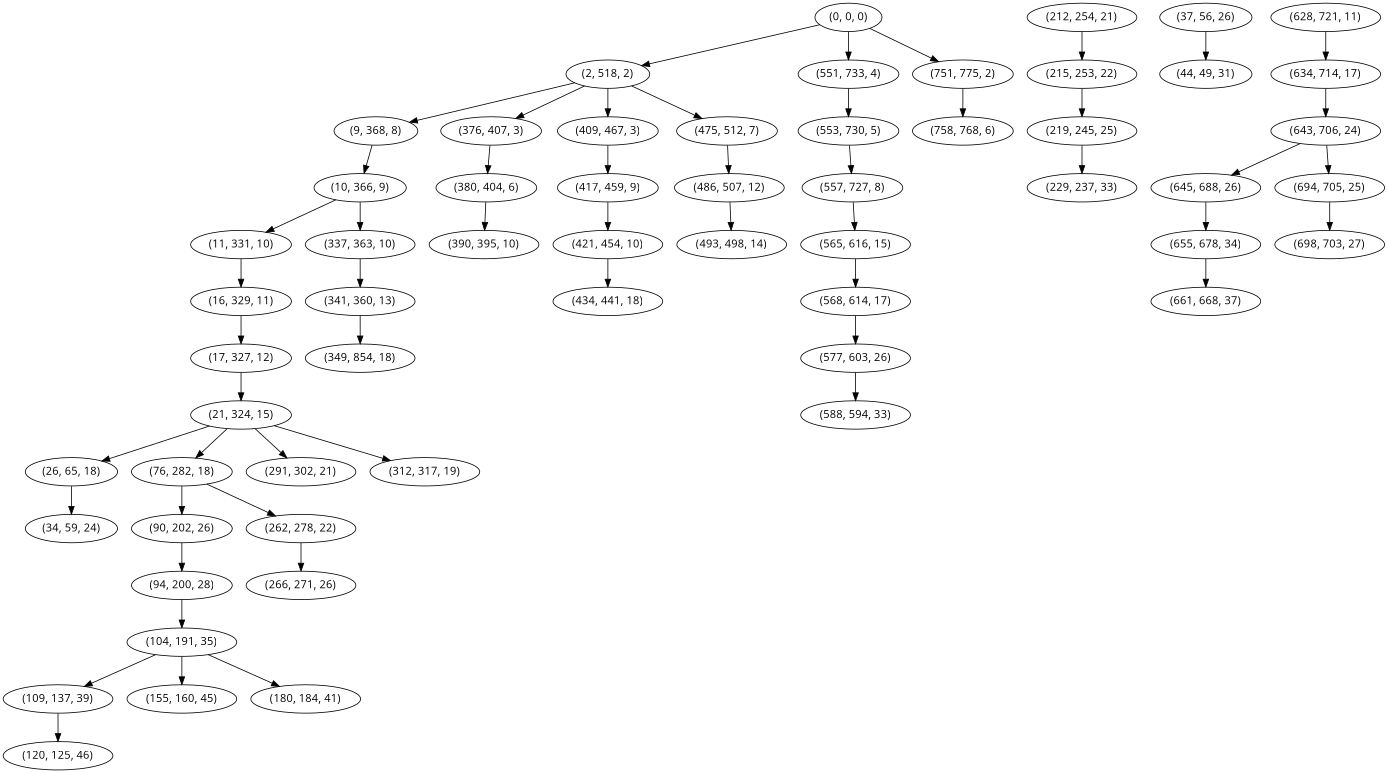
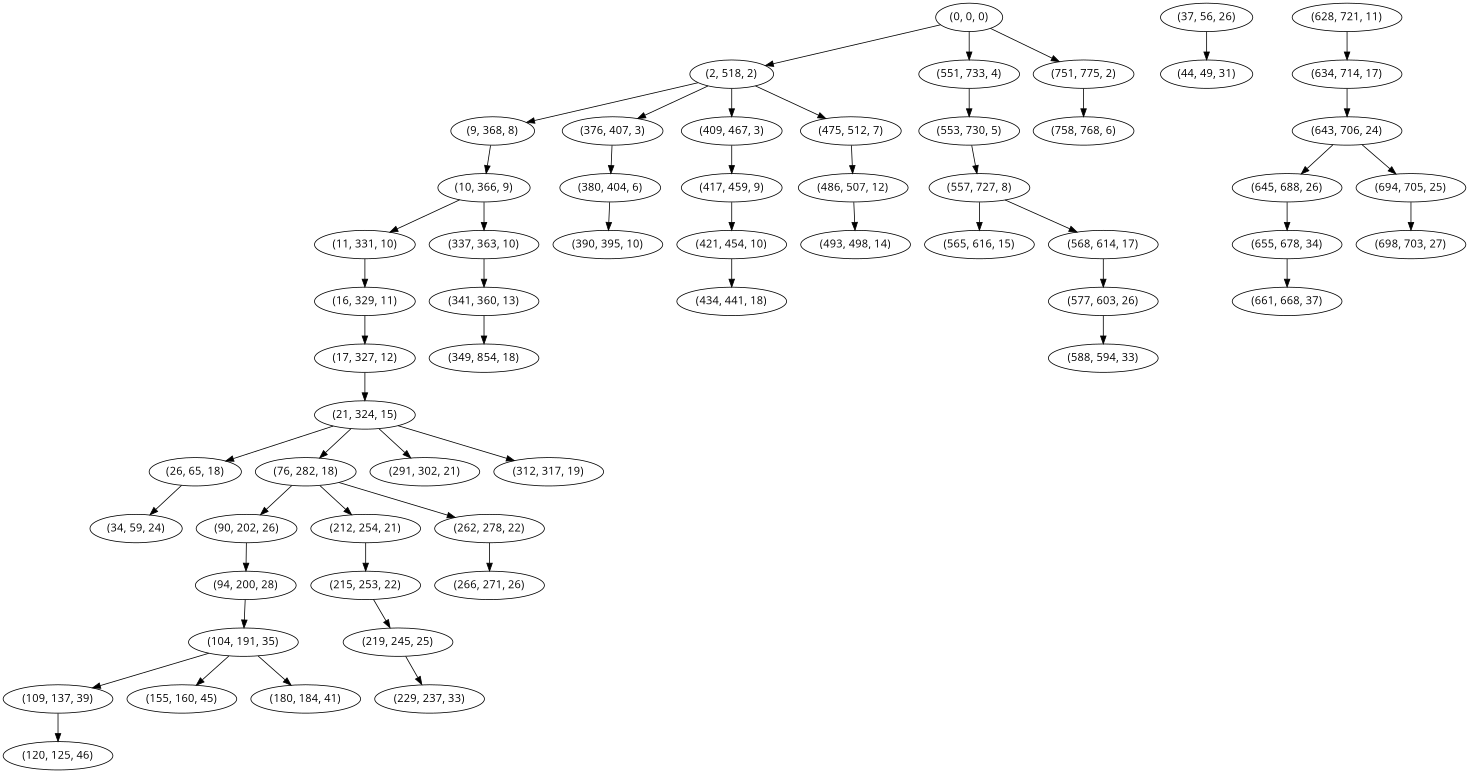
edge "(565, 616, 15)" -> "(568, 614, 17)": now "(557, 727, 8)" -> "(568, 614, 17)"
edge "(76, 282, 18)" -> "(212, 254, 21)": added
